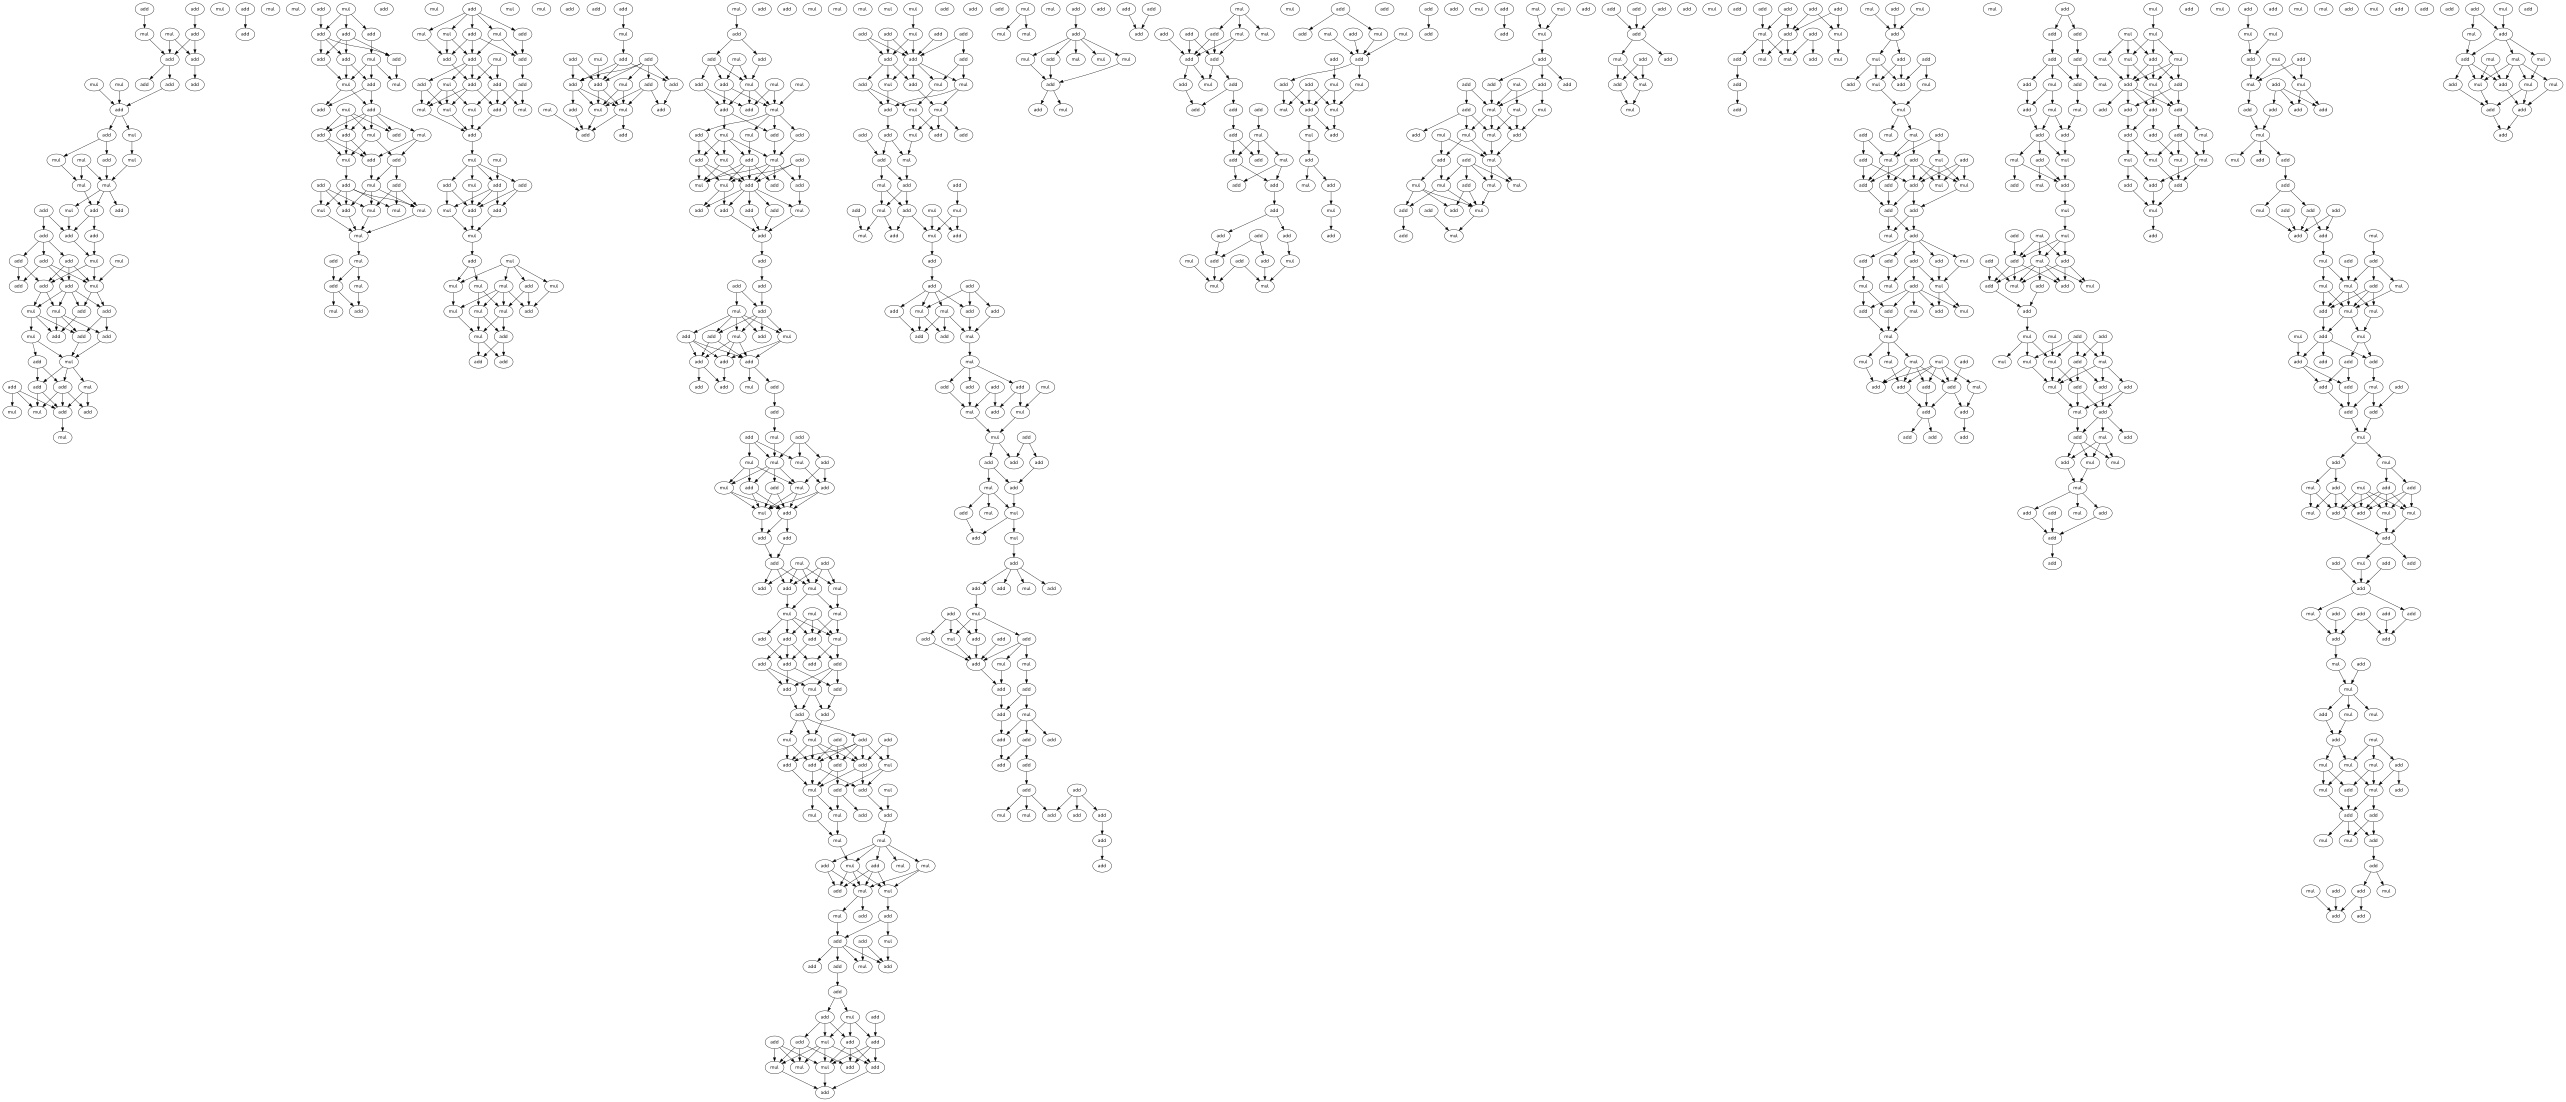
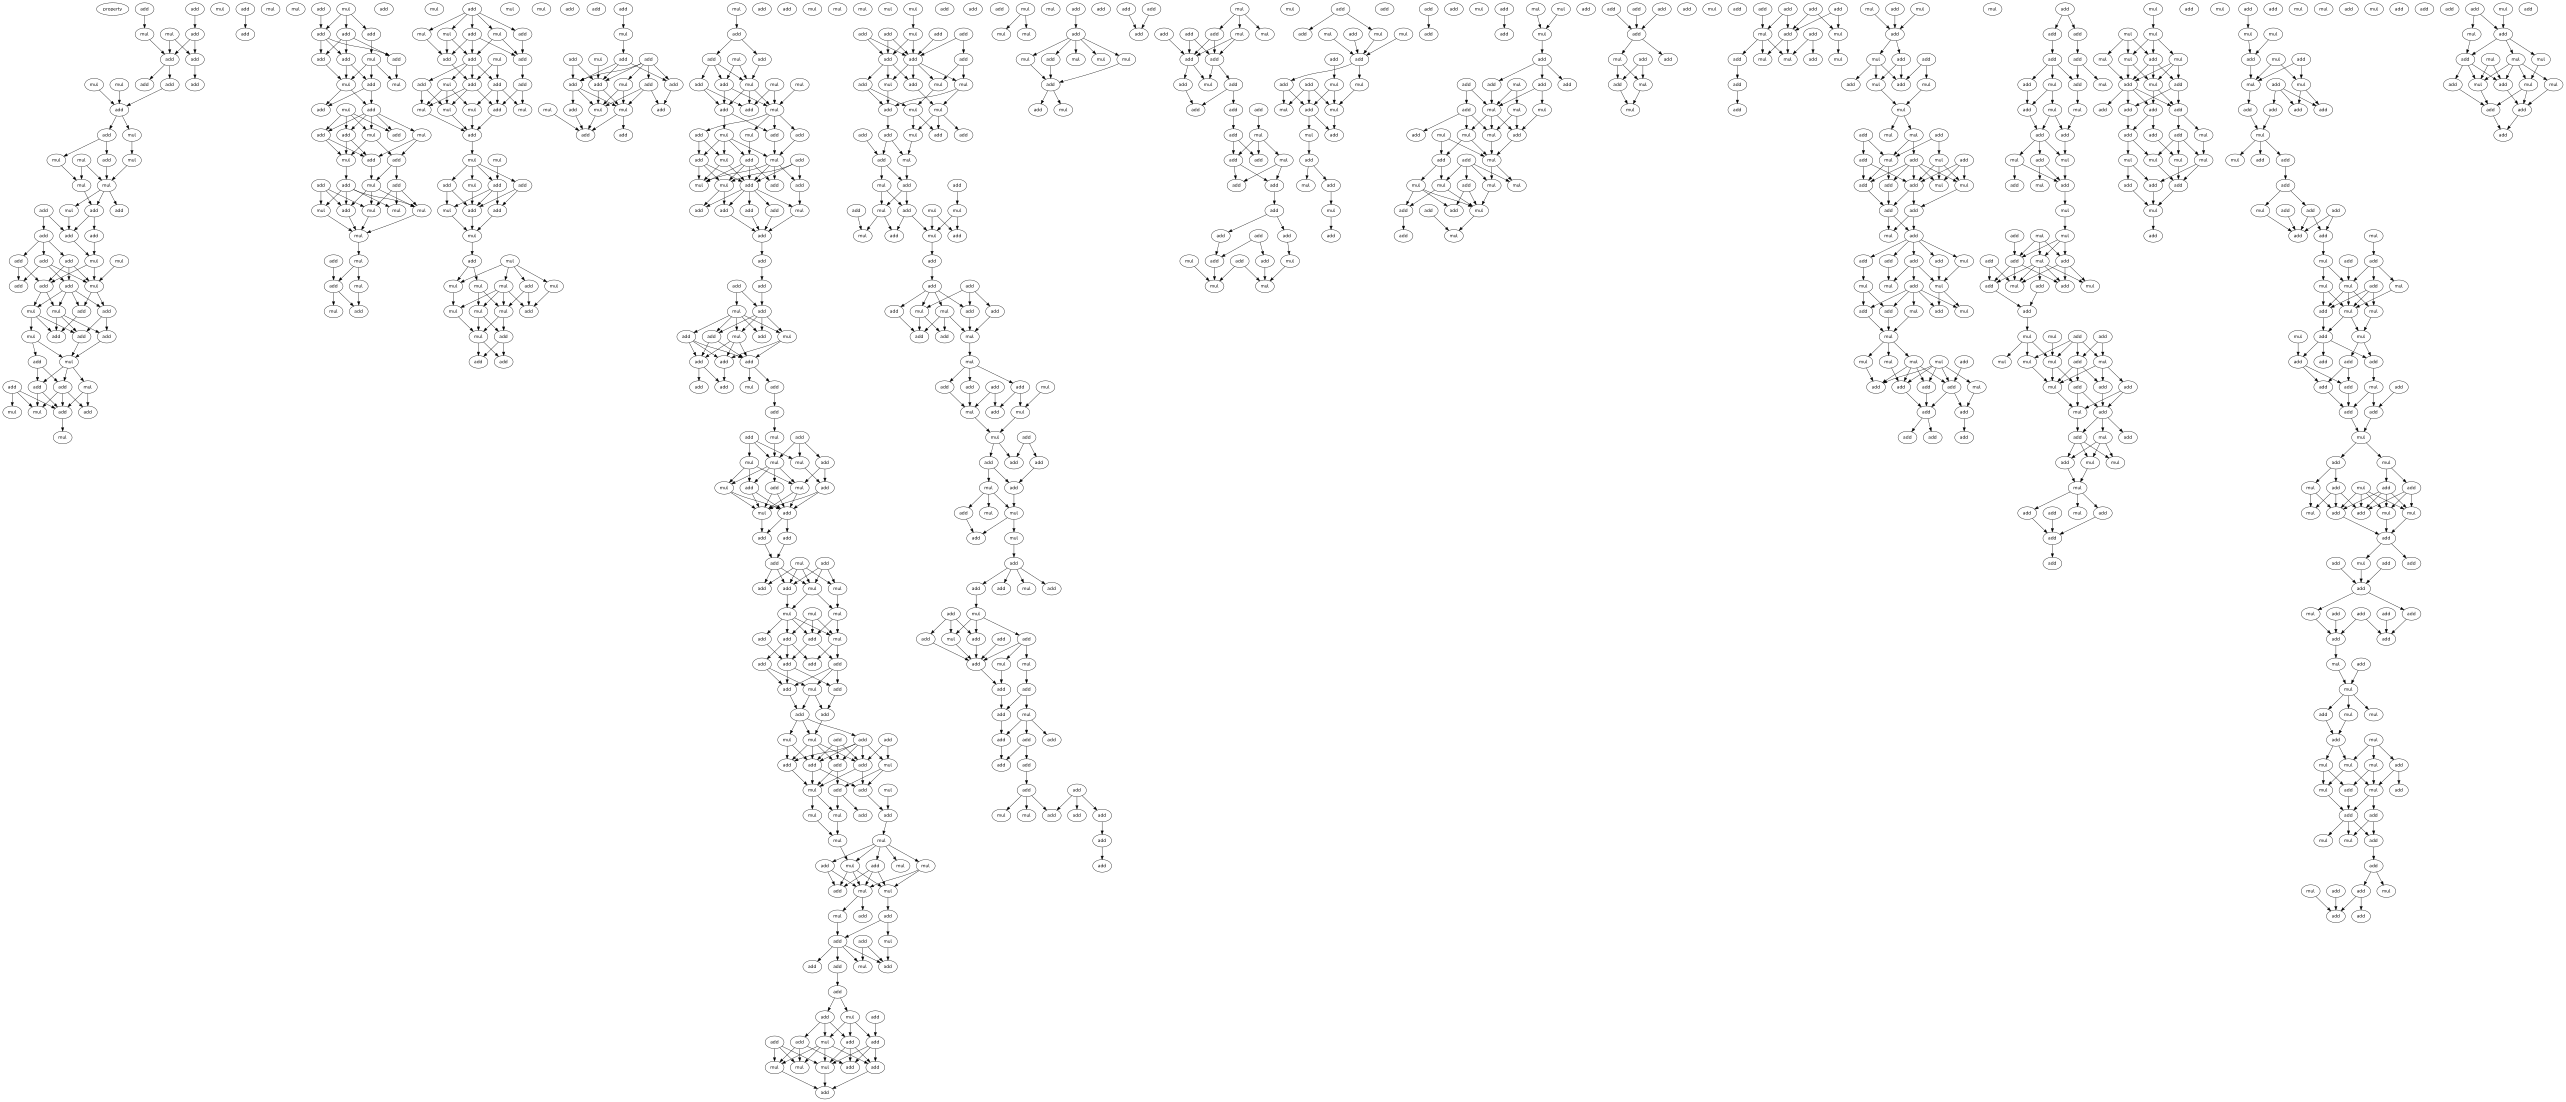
node "property": added
